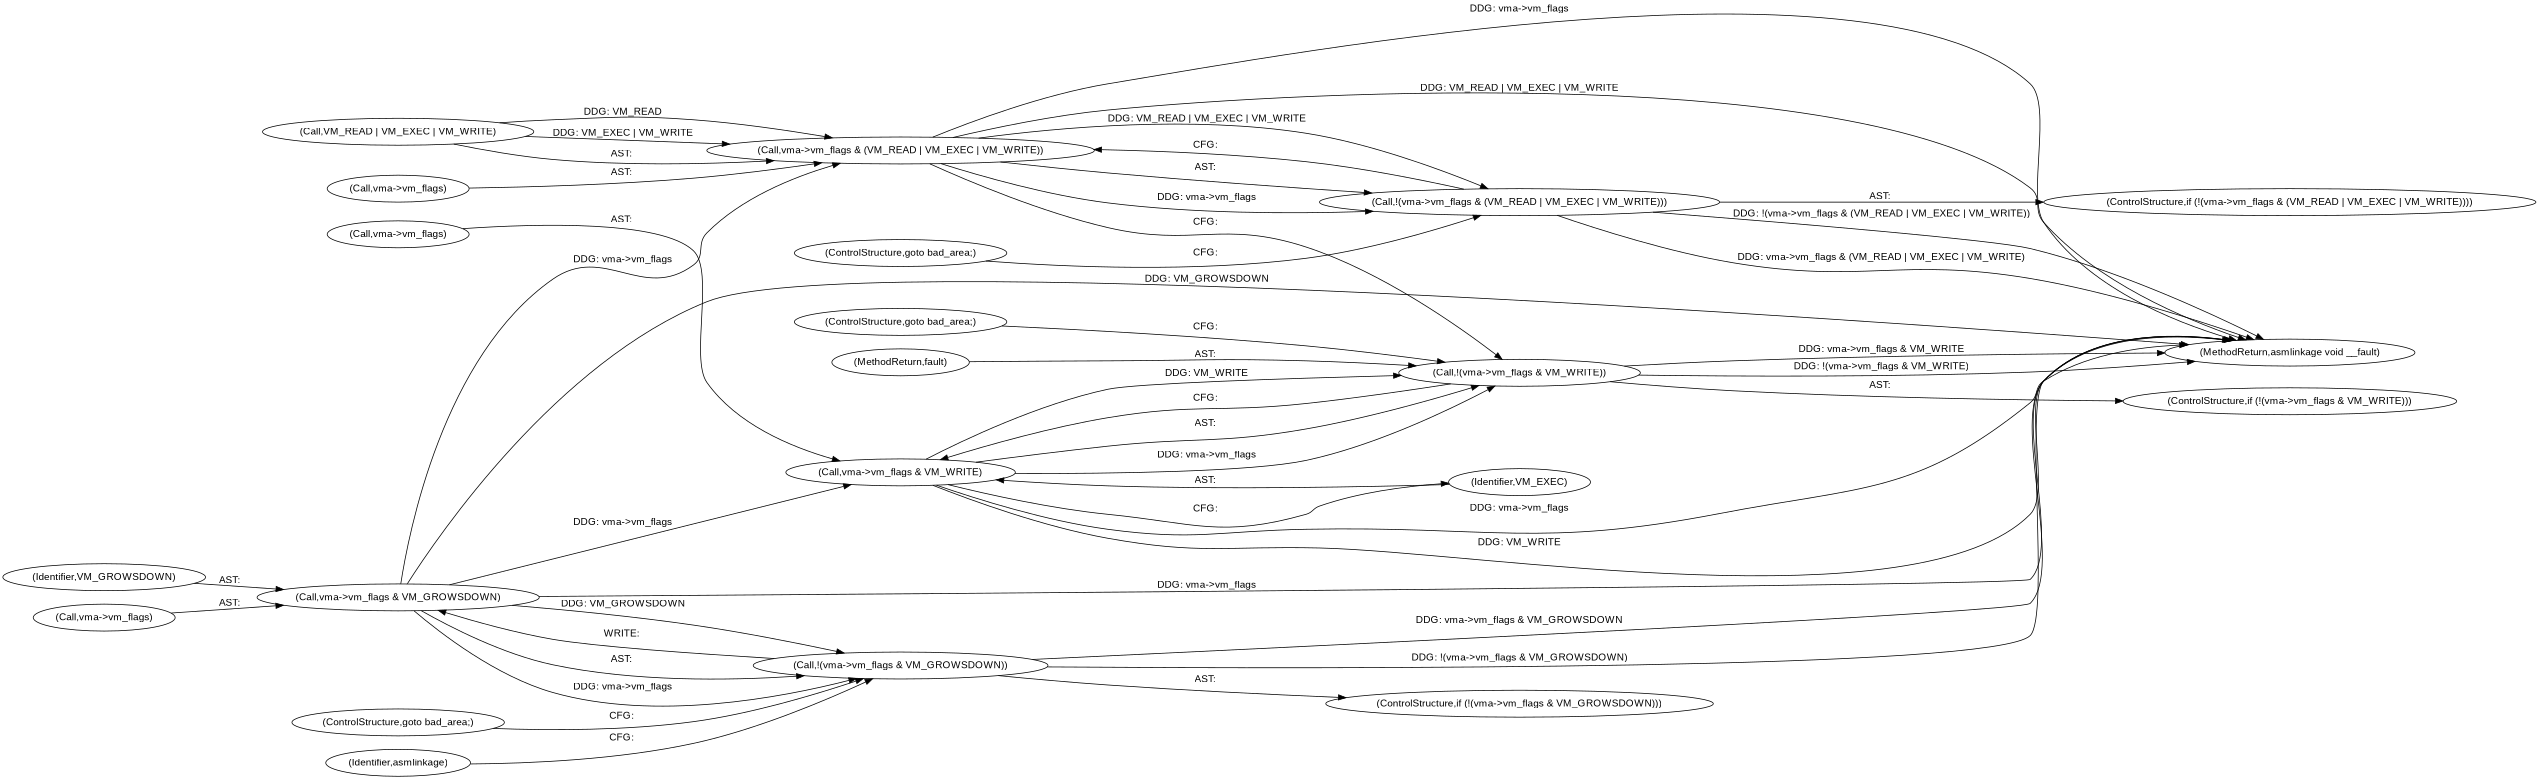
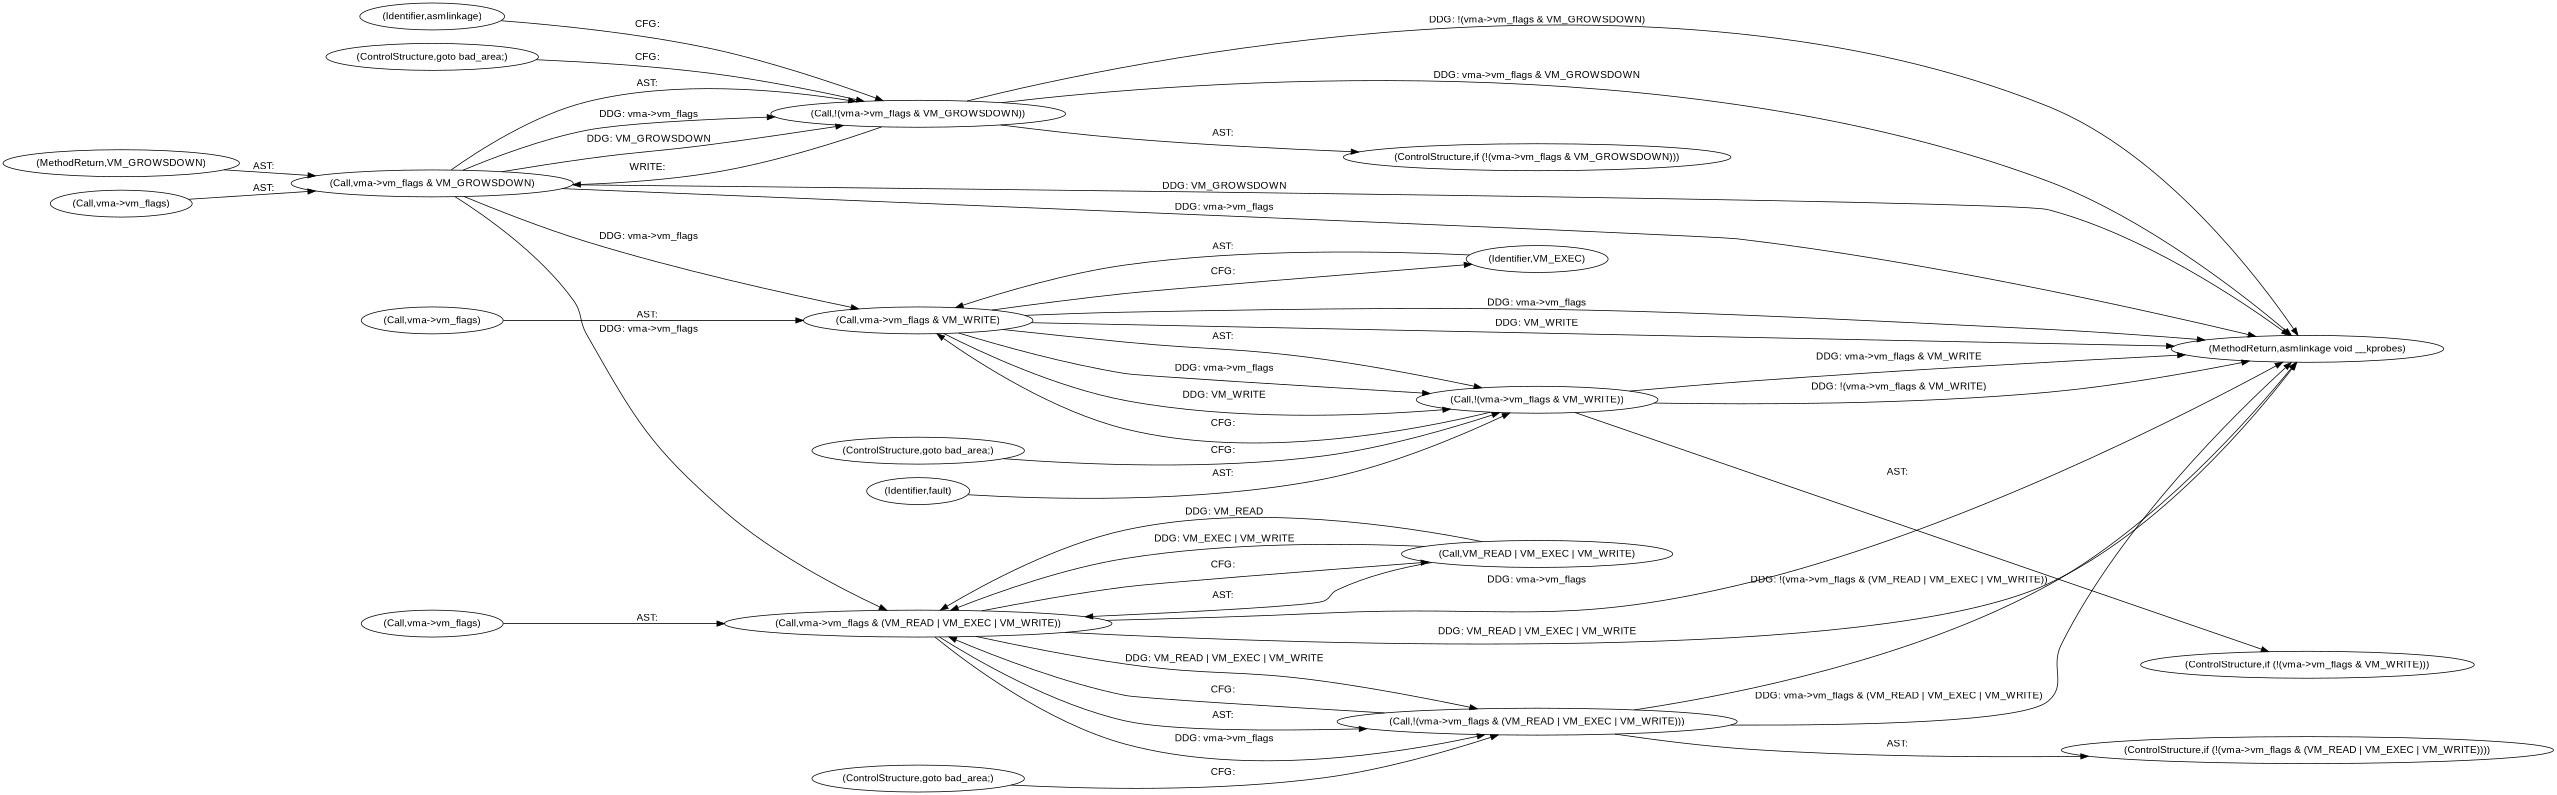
edge "(Call,vma->vm_flags & (VM_READ | VM_EXEC | VM_WRITE))" -> "(Call,!(vma->vm_flags & VM_WRITE))": now "(Call,vma->vm_flags & (VM_READ | VM_EXEC | VM_WRITE))" -> "(Call,VM_READ | VM_EXEC | VM_WRITE)"
node "(MethodReturn,asmlinkage void __fault)": label "(MethodReturn,asmlinkage void __fault)" -> "(MethodReturn,asmlinkage void __kprobes)"
node "(MethodReturn,fault)": label "(MethodReturn,fault)" -> "(Identifier,fault)"
node "(Identifier,VM_GROWSDOWN)": label "(Identifier,VM_GROWSDOWN)" -> "(MethodReturn,VM_GROWSDOWN)"
